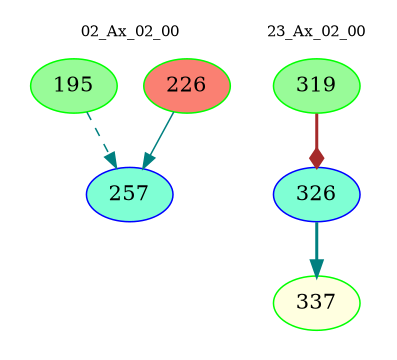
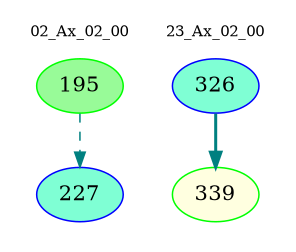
node "226": removed
node "319": removed
node "257": label "257" -> "227"
node "337": label "337" -> "339"
